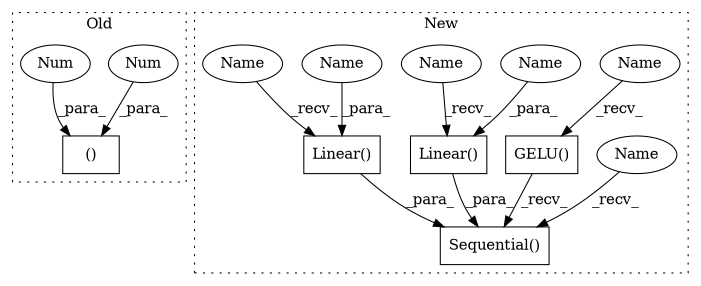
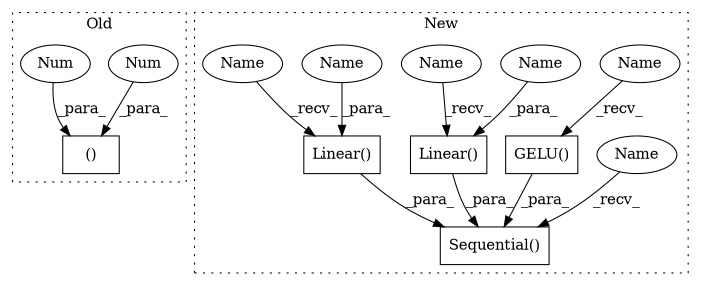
edge "GELU()" -> "Sequential()": label "_recv_" -> "_para_"
